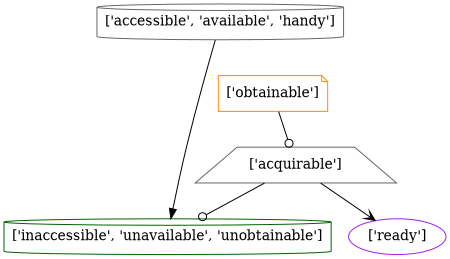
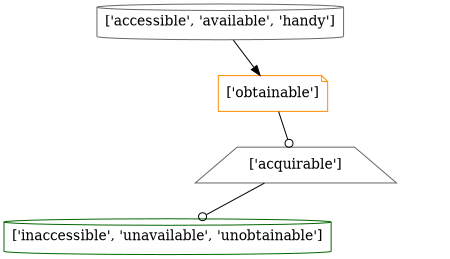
edge "['accessible', 'available', 'handy']" -> "['inaccessible', 'unavailable', 'unobtainable']": now "['accessible', 'available', 'handy']" -> "['obtainable']"
node "['ready']": removed
